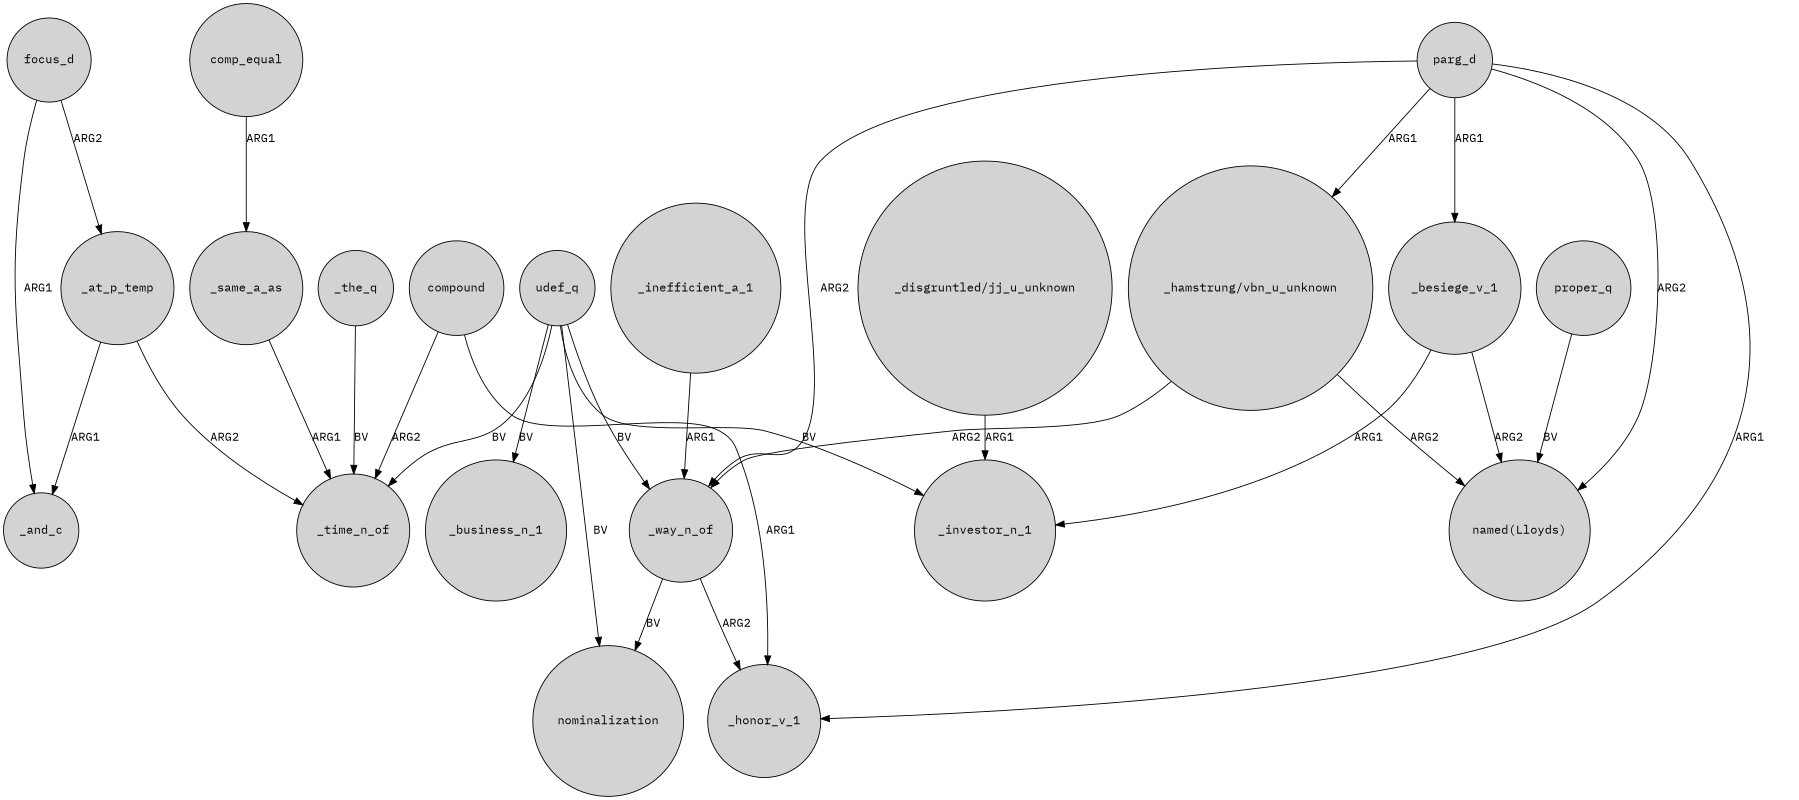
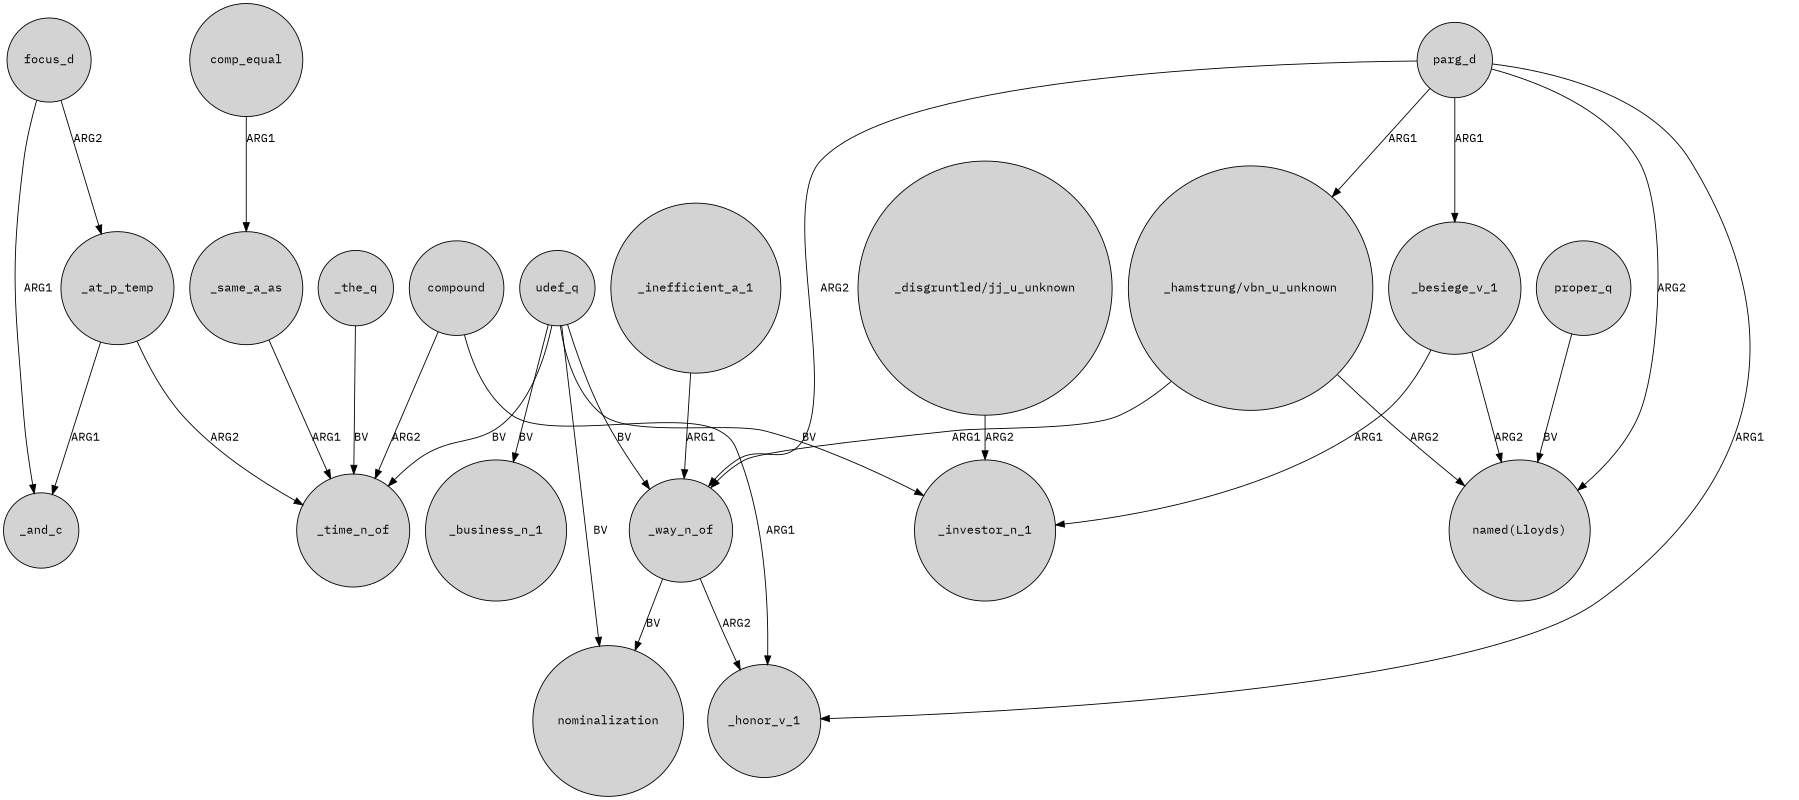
edge "_hamstrung/vbn_u_unknown" -> "_way_n_of": label "ARG2" -> "ARG1"
edge "_disgruntled/jj_u_unknown" -> "_investor_n_1": label "ARG1" -> "ARG2"
